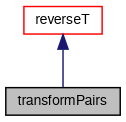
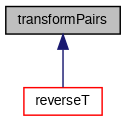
edge "transformPairs" -> "reverseT": reversed
